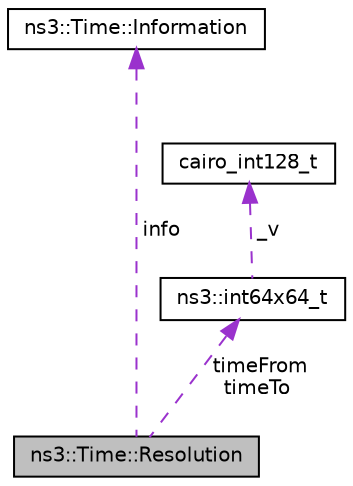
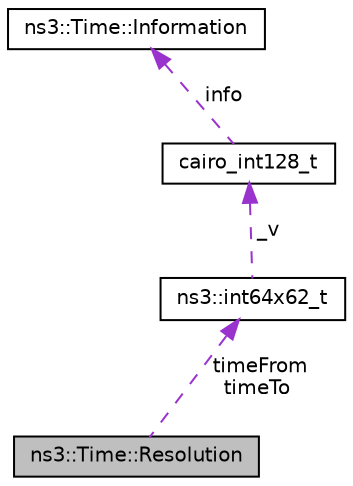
edge "ns3::Time::Resolution" -> "ns3::Time::Information": now "cairo_int128_t" -> "ns3::Time::Information"
node "ns3::int64x64_t": label "ns3::int64x64_t" -> "ns3::int64x62_t"
